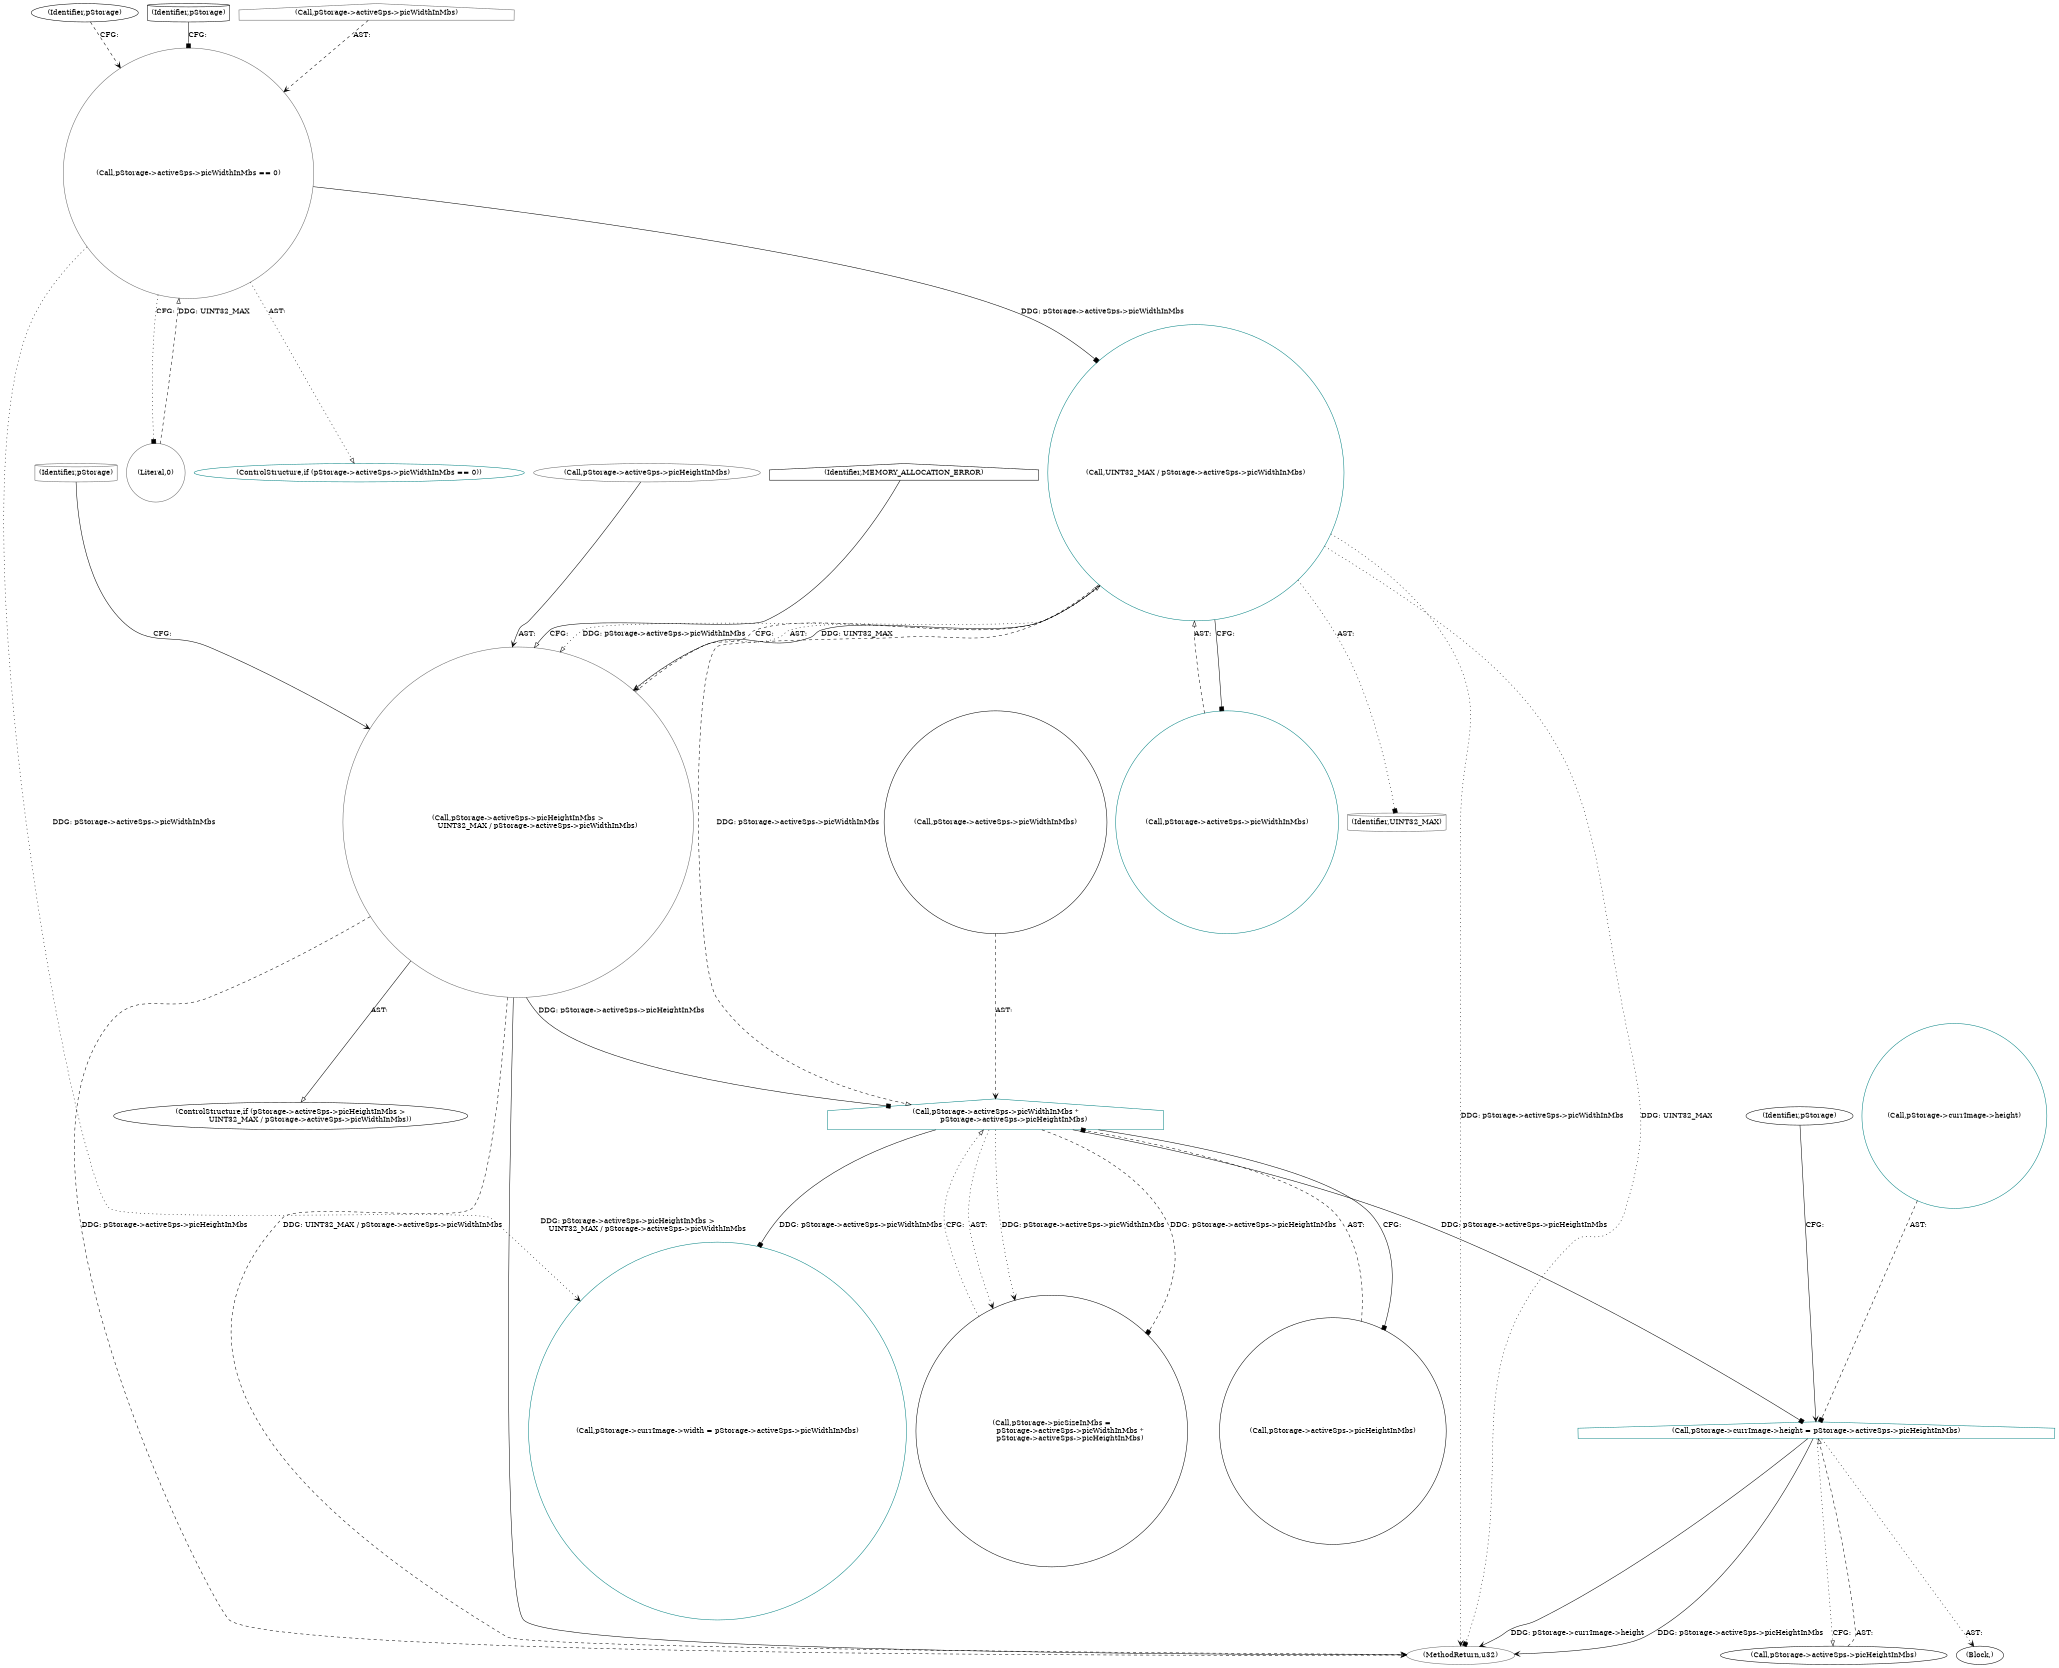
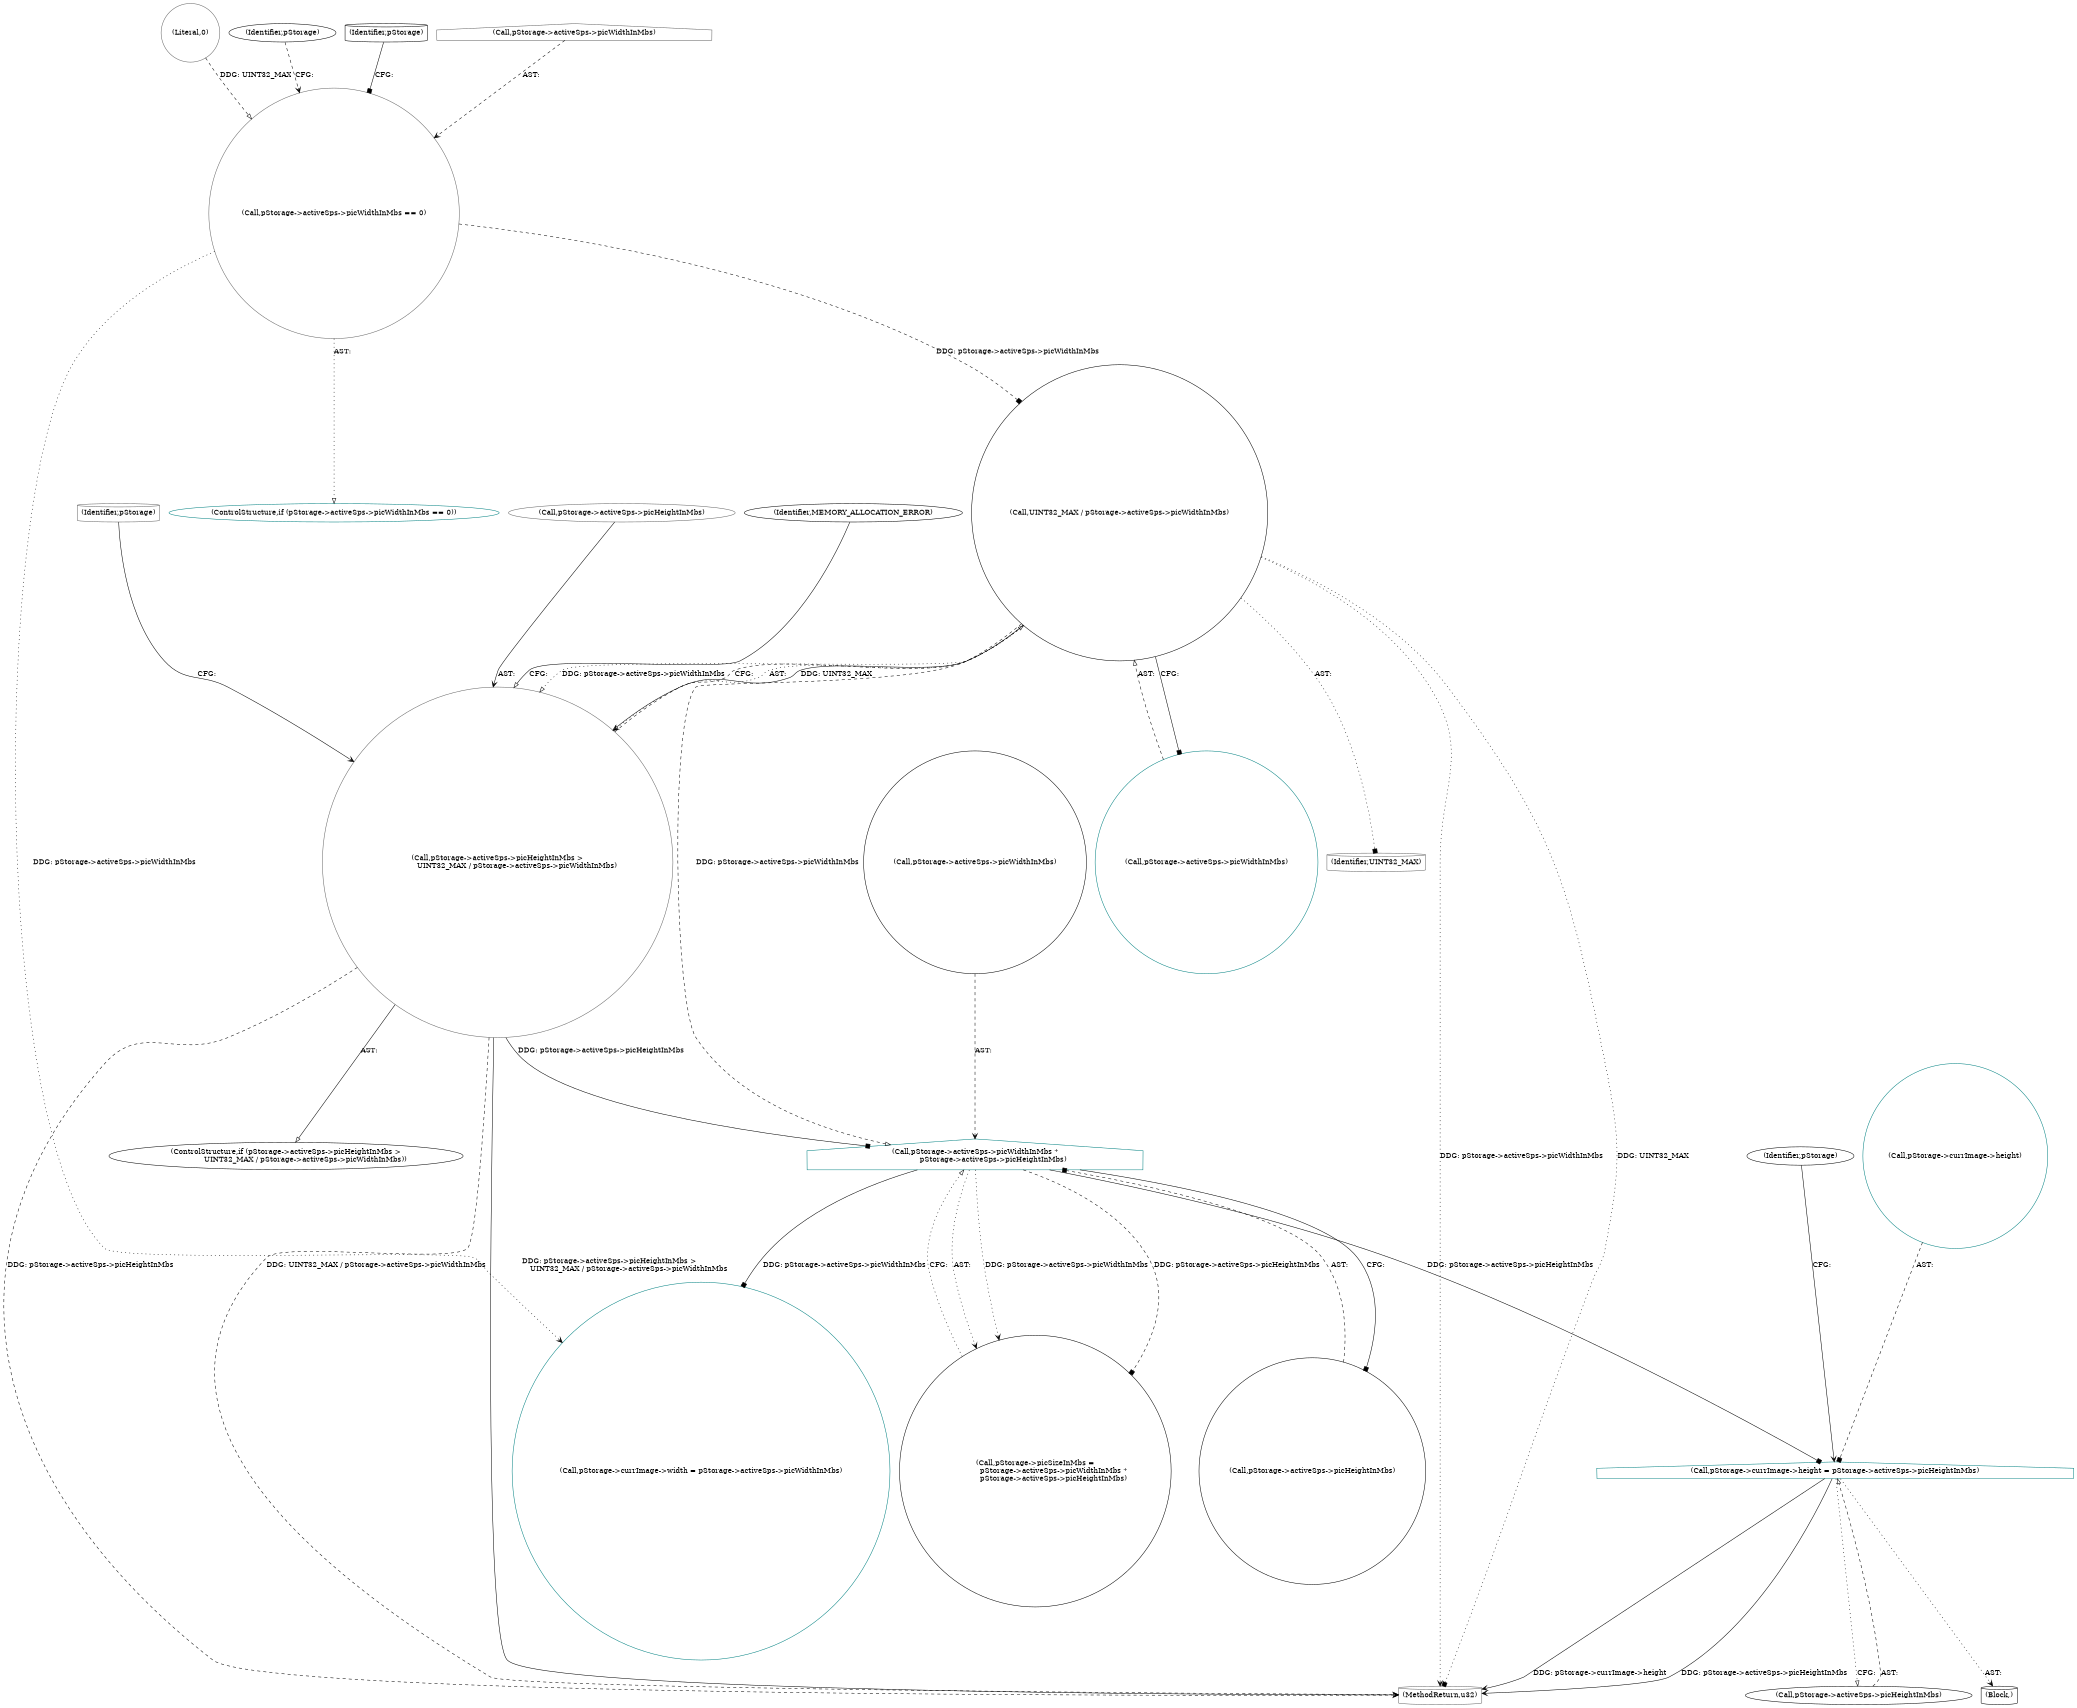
edge "(Call,pStorage->activeSps->picWidthInMbs == 0)" -> "(Call,UINT32_MAX / pStorage->activeSps->picWidthInMbs)": style solid -> dashed
edge "(Call,pStorage->activeSps->picWidthInMbs == 0)" -> "(Literal,0)": removed, label "CFG:"
node "(Identifier,MEMORY_ALLOCATION_ERROR)": shape house -> ellipse
node "(Call,UINT32_MAX / pStorage->activeSps->picWidthInMbs)": color teal -> black
node "(MethodReturn,u32)": shape ellipse -> cylinder
node "(Block,)": shape ellipse -> cylinder
